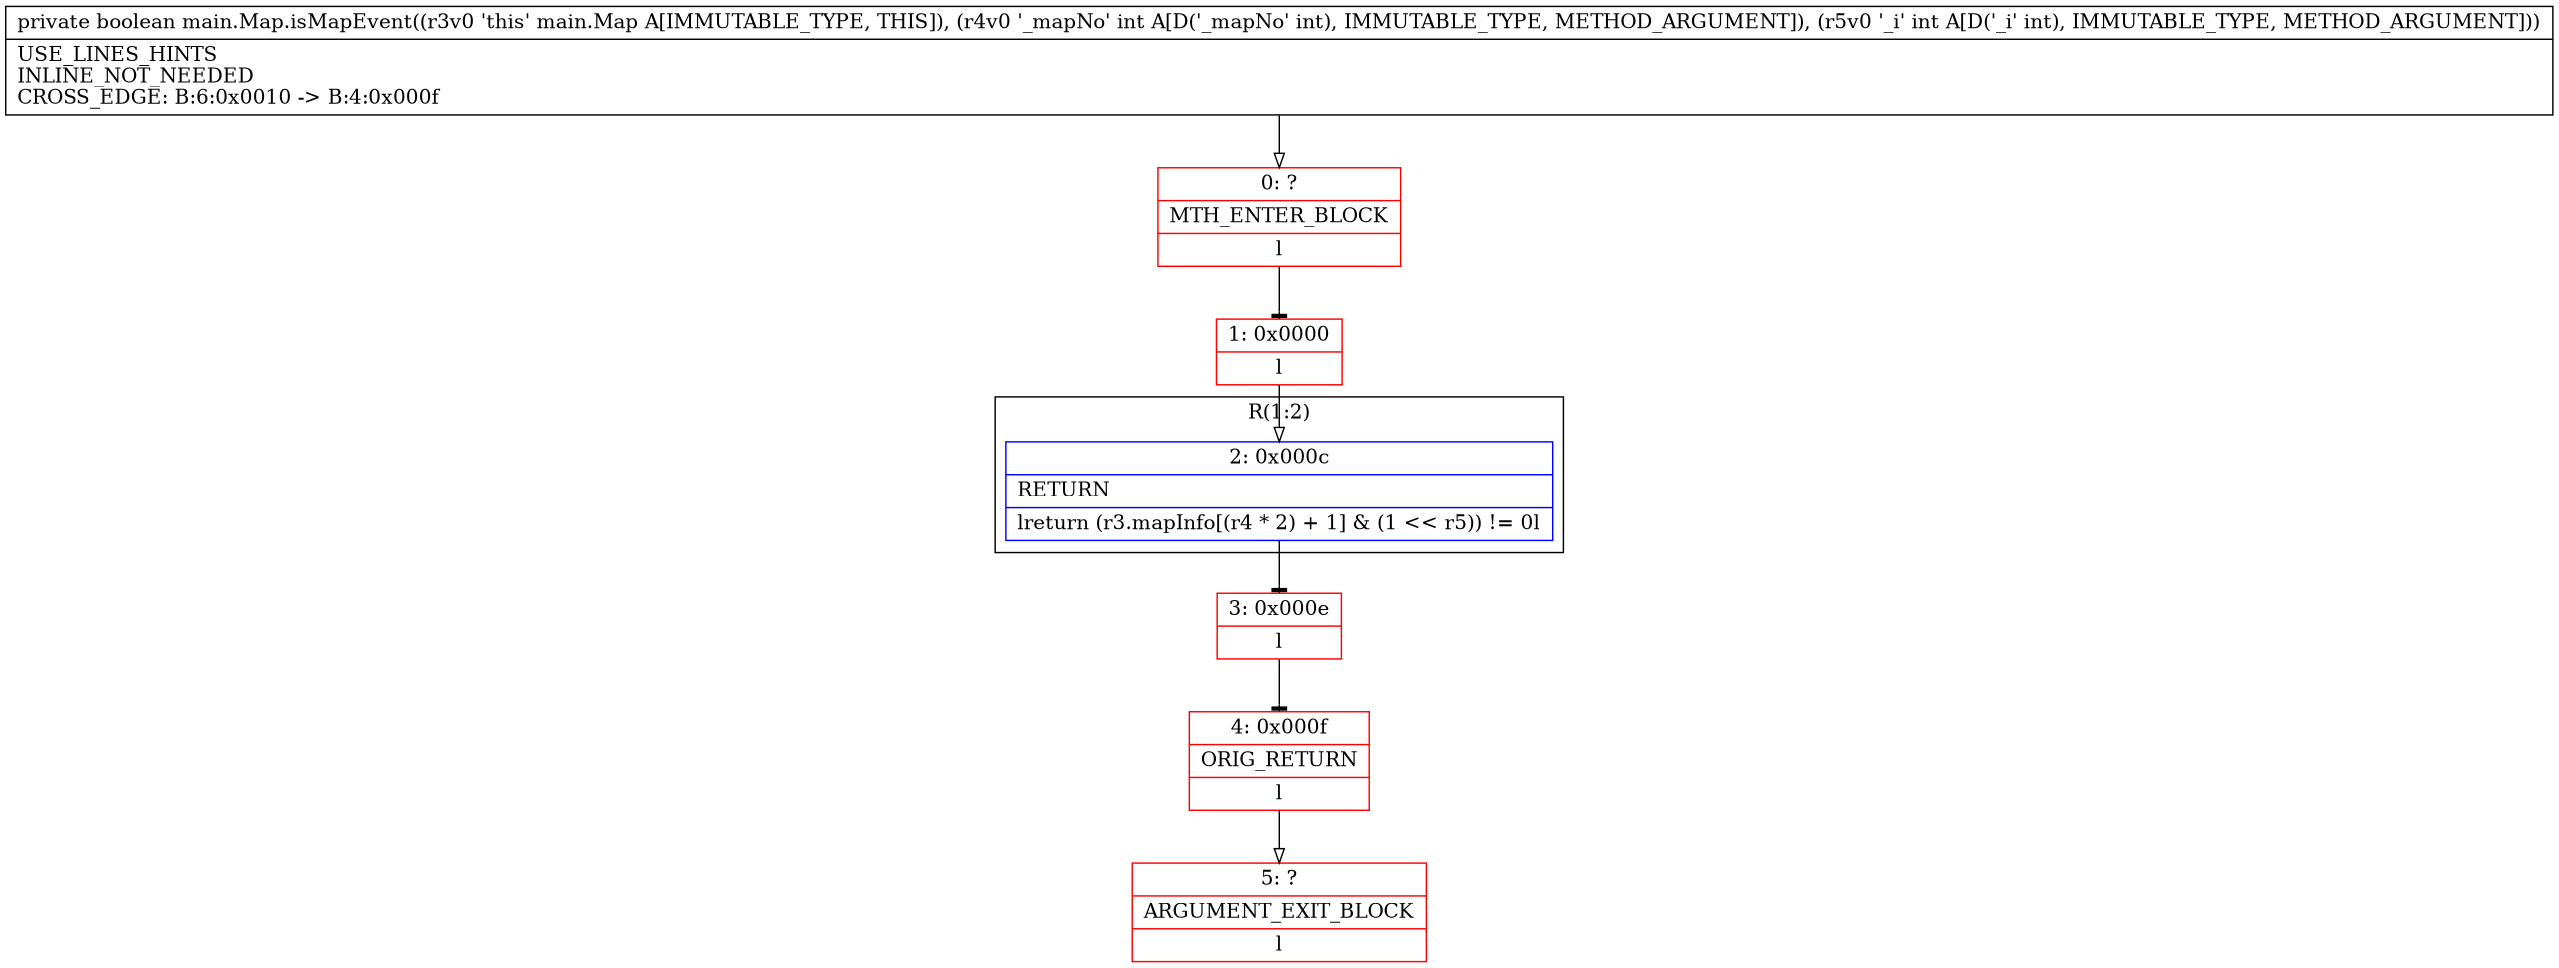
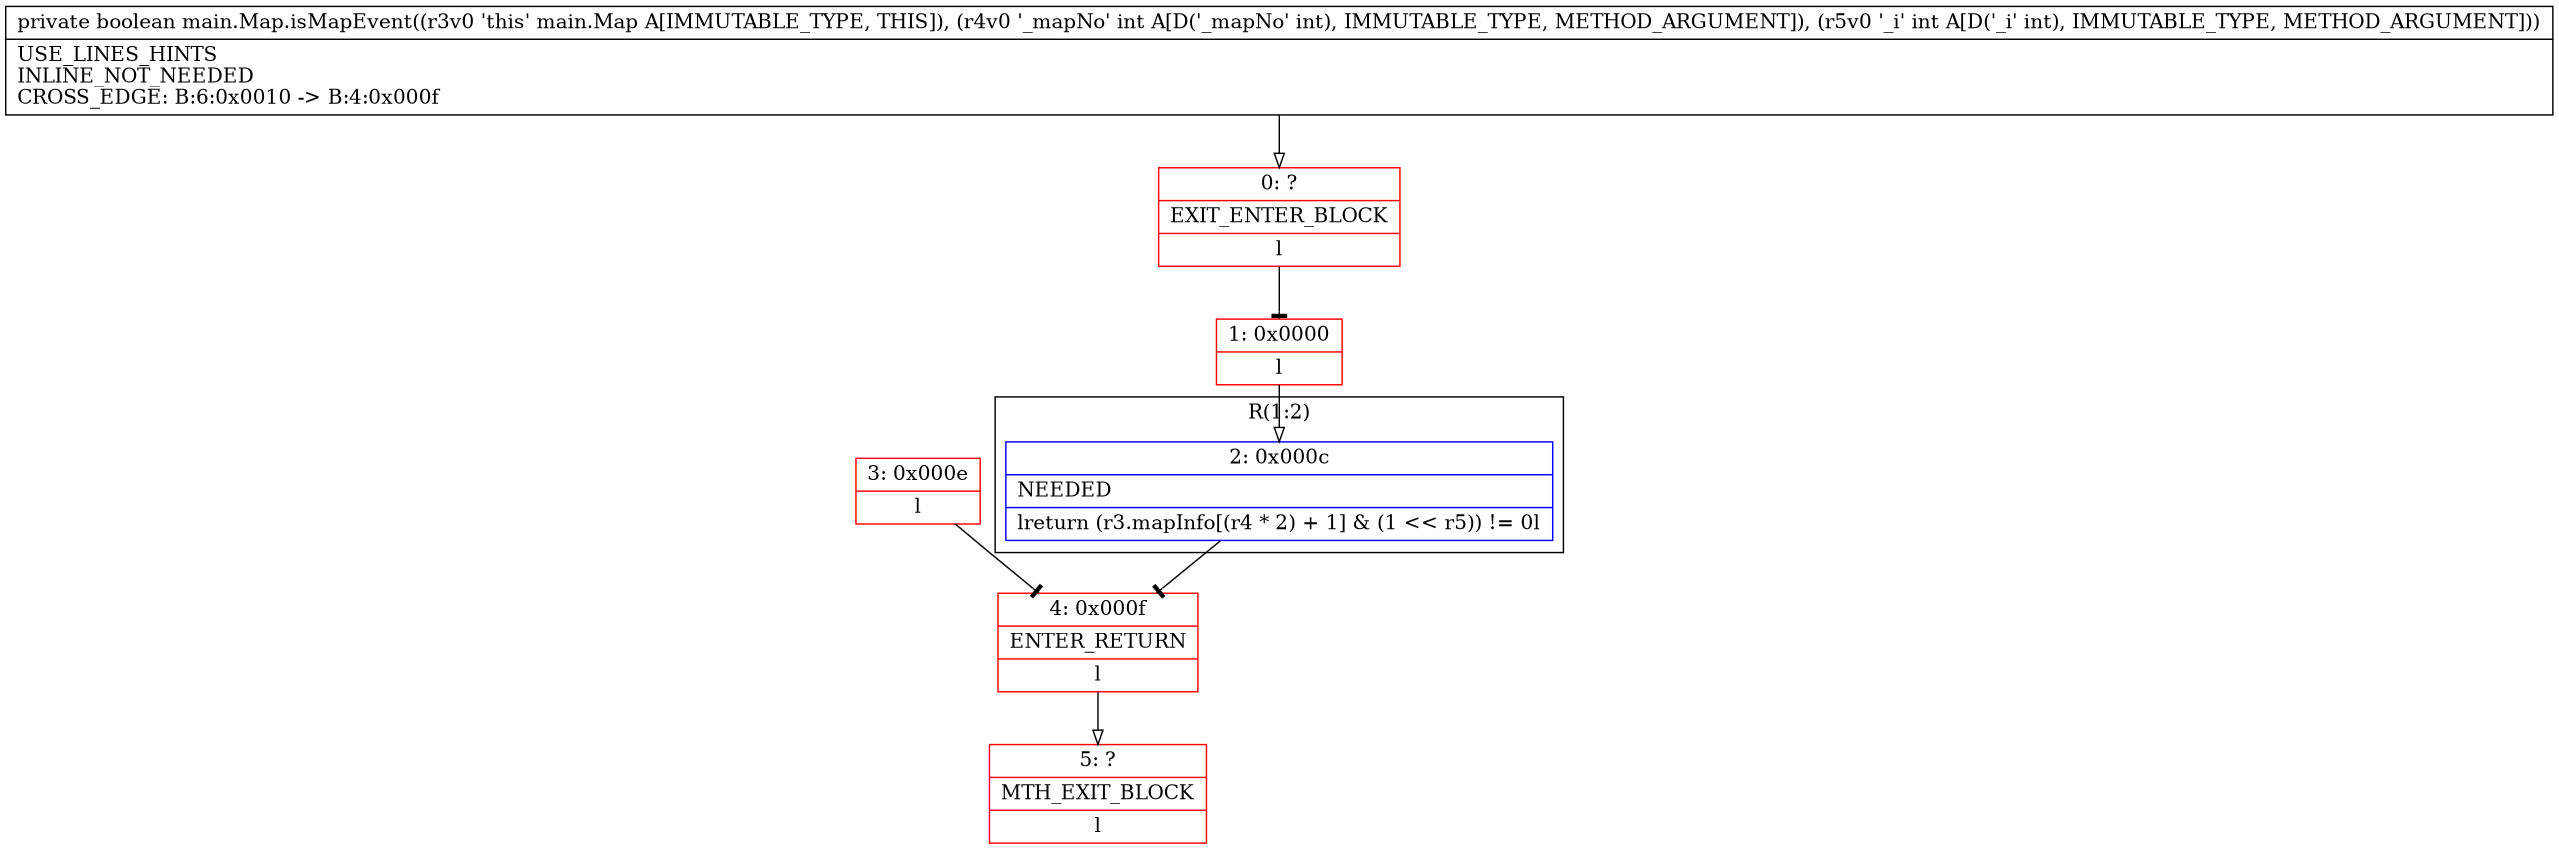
node "0: ?": text "MTH_ENTER_BLOCK" -> "EXIT_ENTER_BLOCK"
node "2: 0x000c": text "RETURN" -> "NEEDED"
edge "2: 0x000c" -> "3: 0x000e": now "2: 0x000c" -> "4: 0x000f"
node "4: 0x000f": text "ORIG_RETURN" -> "ENTER_RETURN"
node "5: ?": text "ARGUMENT_EXIT_BLOCK" -> "MTH_EXIT_BLOCK"
